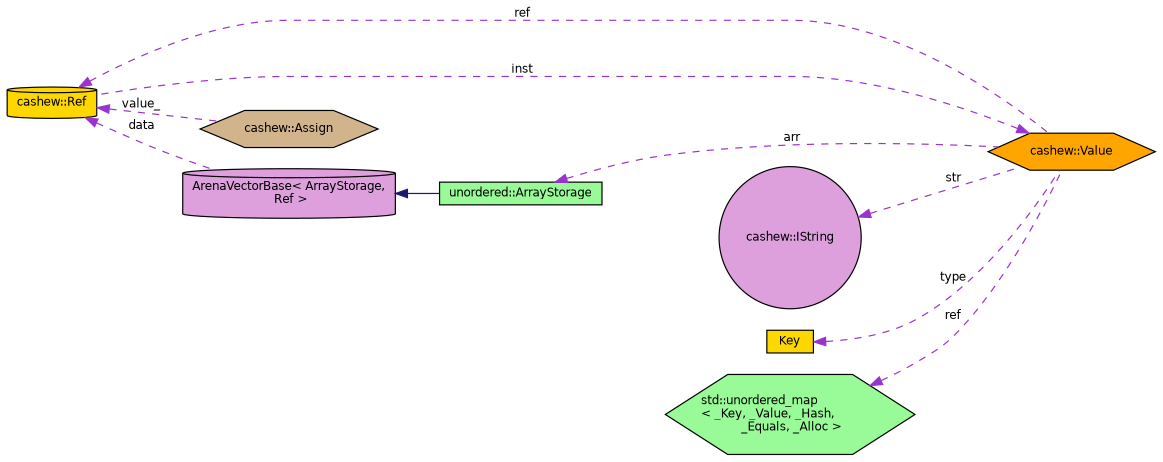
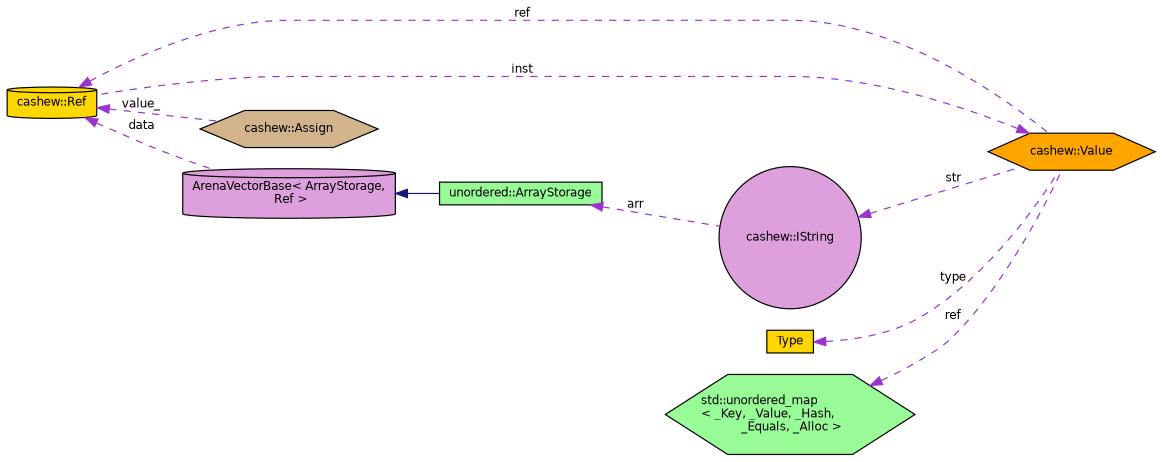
edge "cashew::Value" -> "unordered::ArrayStorage": now "cashew::IString" -> "unordered::ArrayStorage"
node "Key": label "Key" -> "Type"
